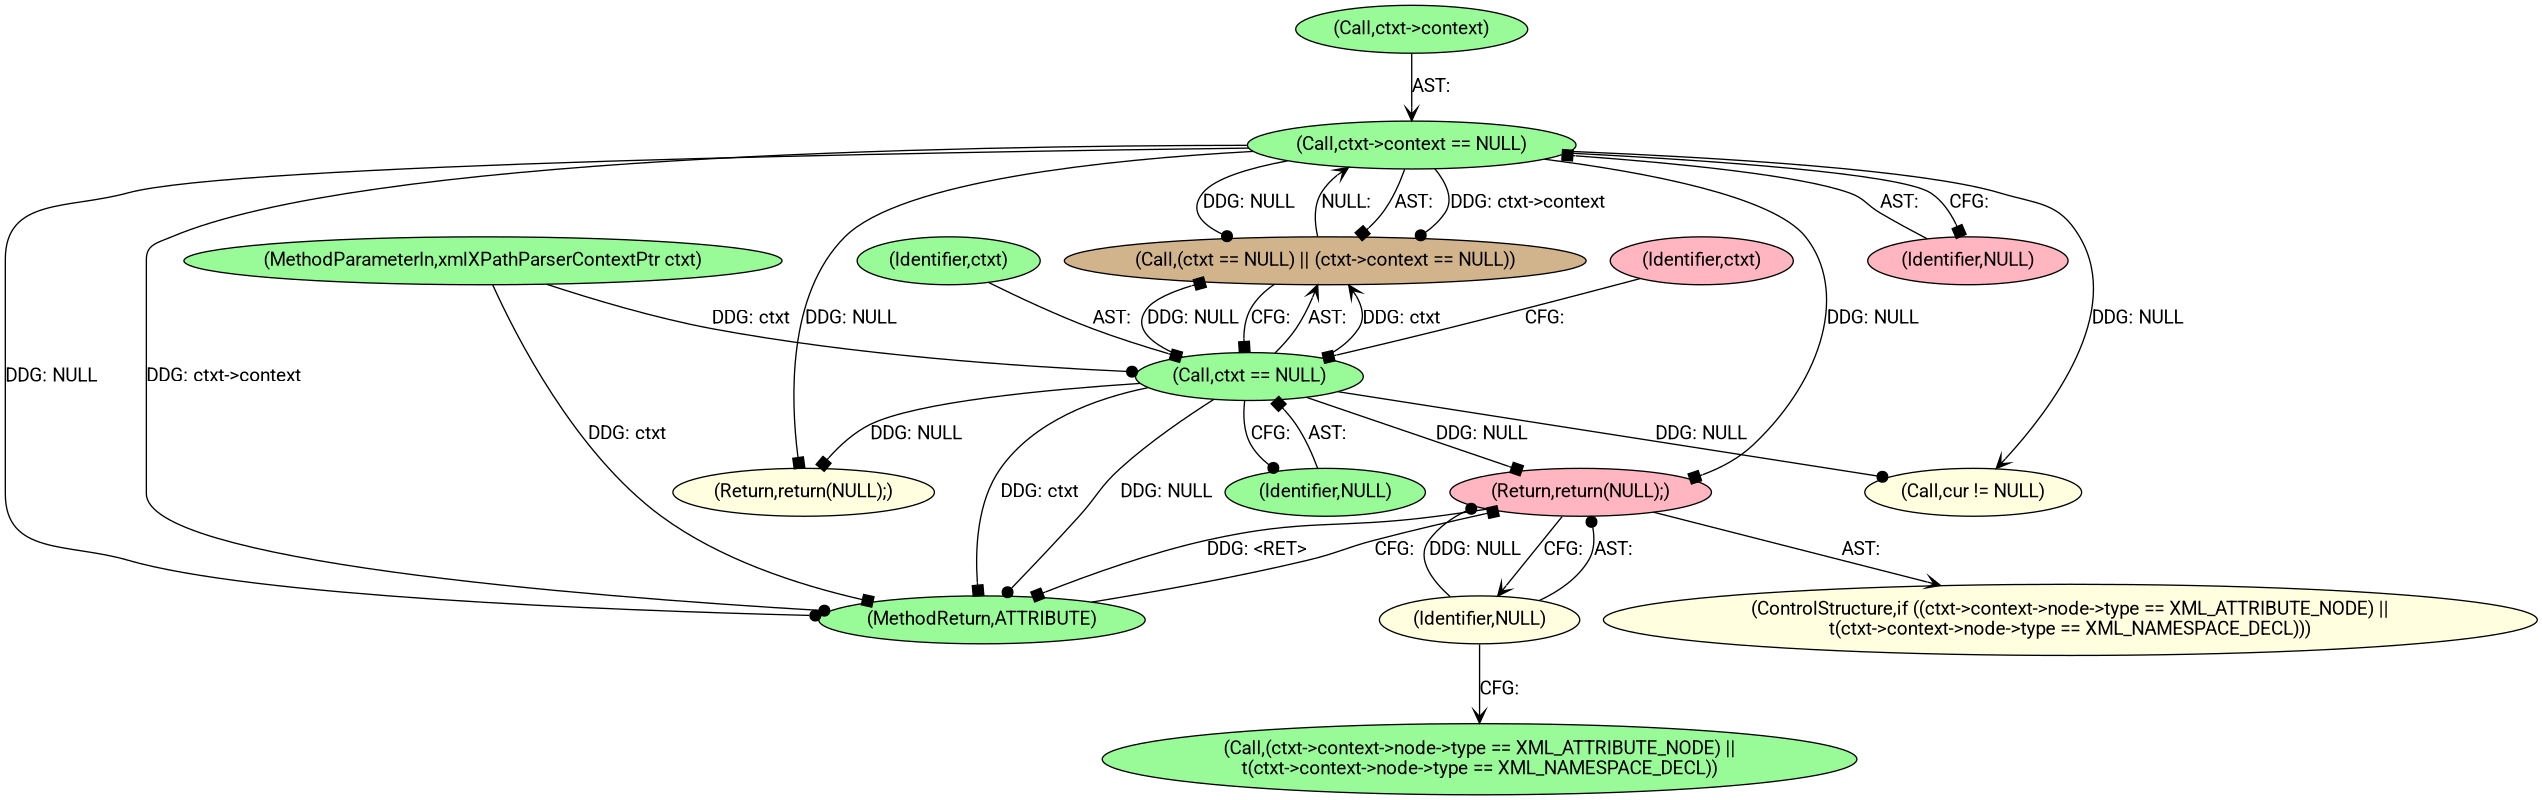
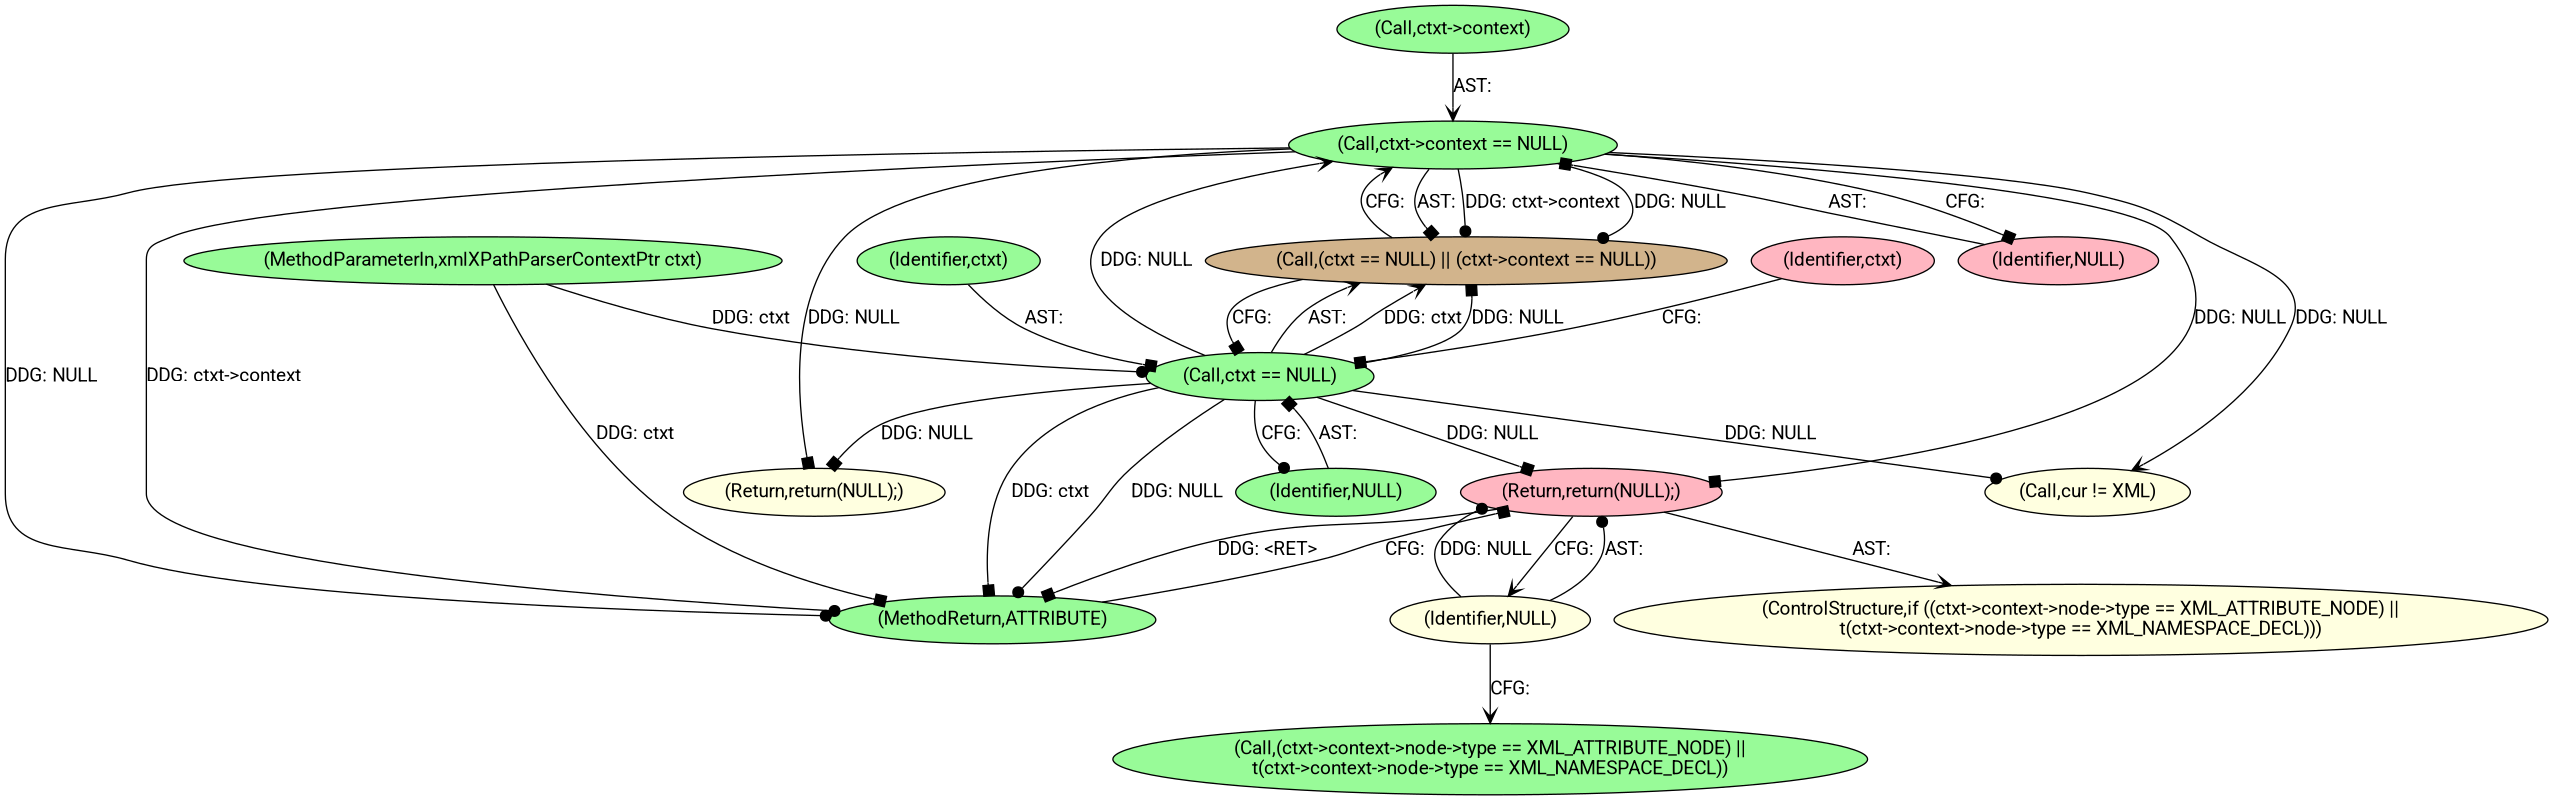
edge "(Call,(ctxt == NULL) || (ctxt->context == NULL))" -> "(Call,ctxt->context == NULL)": label "NULL: " -> "CFG: "
edge "(Call,ctxt == NULL)" -> "(Call,ctxt->context == NULL)": added, label "DDG: NULL"
node "(Call,cur != NULL)": label "(Call,cur != NULL)" -> "(Call,cur != XML)"
